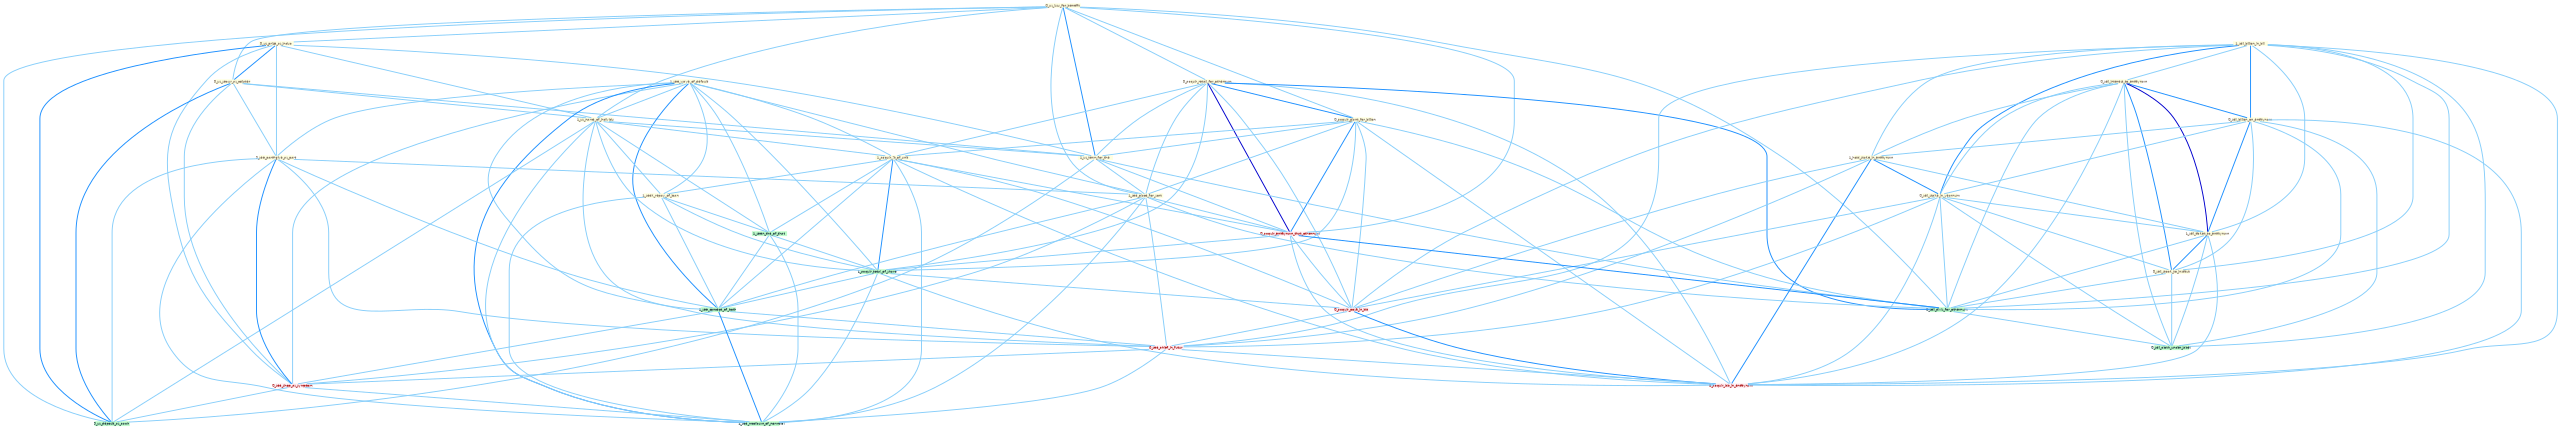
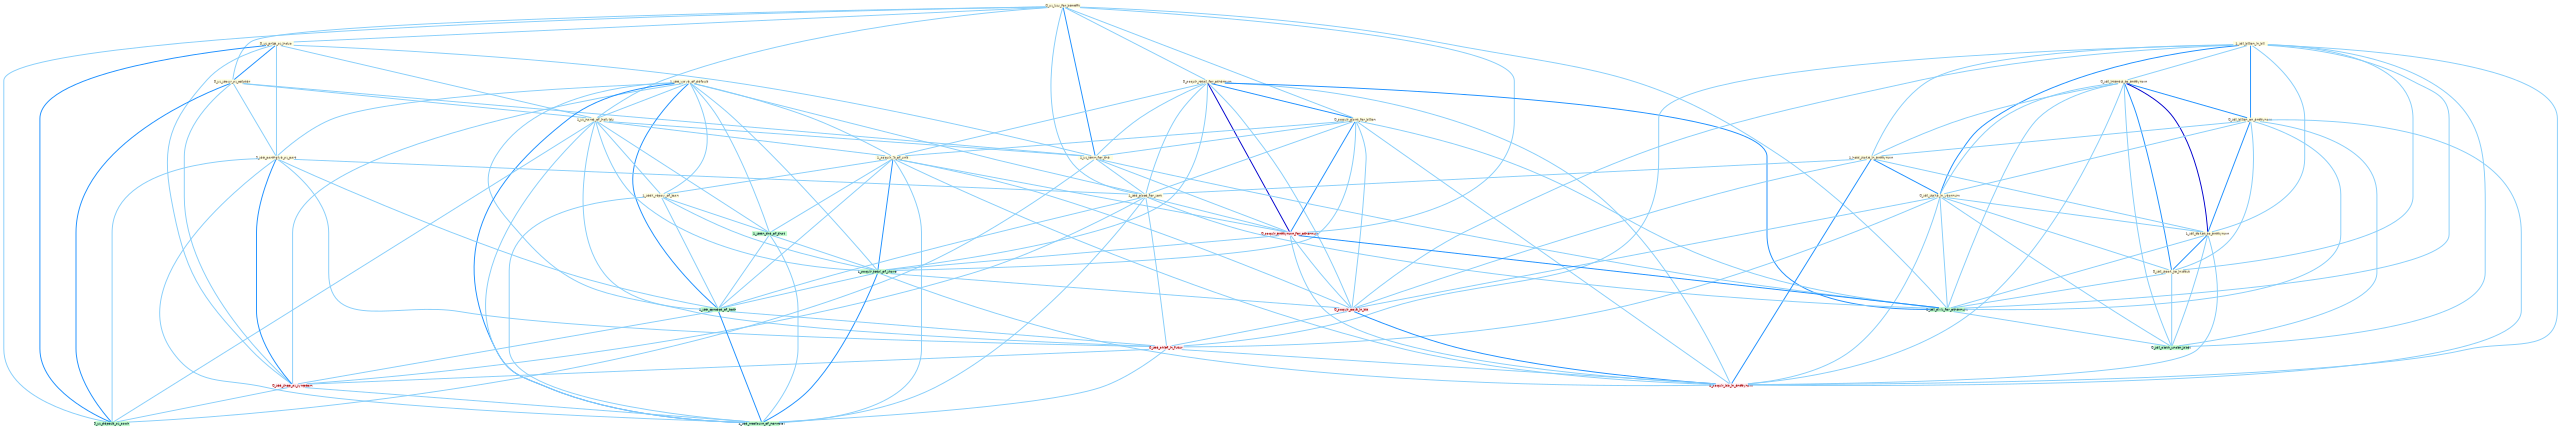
node "0_acquir_entitynam_that_othernum": label "0_acquir_entitynam_that_othernum" -> "0_acquir_entitynam_for_othernum"
edge "1_hold_stake_in_entitynam" -- "0_see_chief_in_futur": now "1_hold_stake_in_entitynam" -- "1_see_place_for_sort"
edge "1_acquir_total_of_share" -- "1_see_modicum_of_normalci": color #87cefa -> #1e90ff
